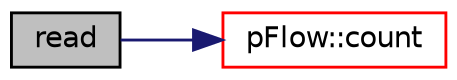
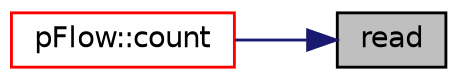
edge "read" -> "pFlow::count": reversed
